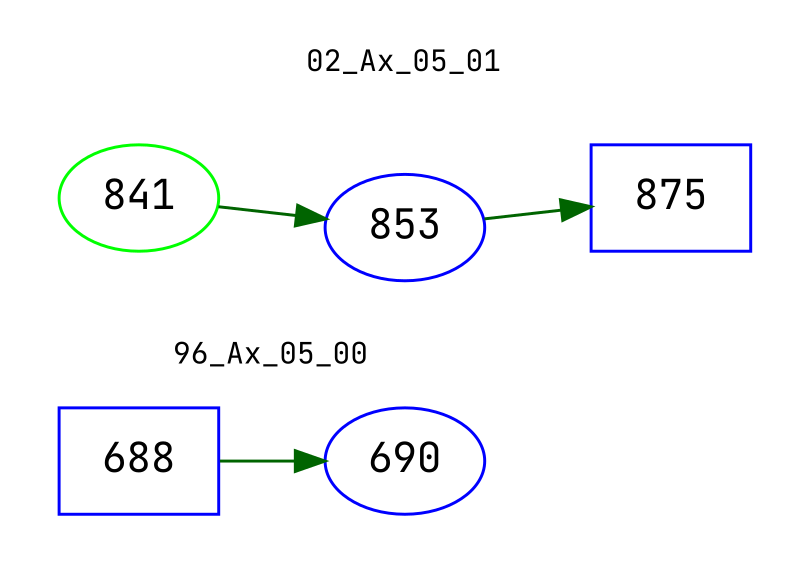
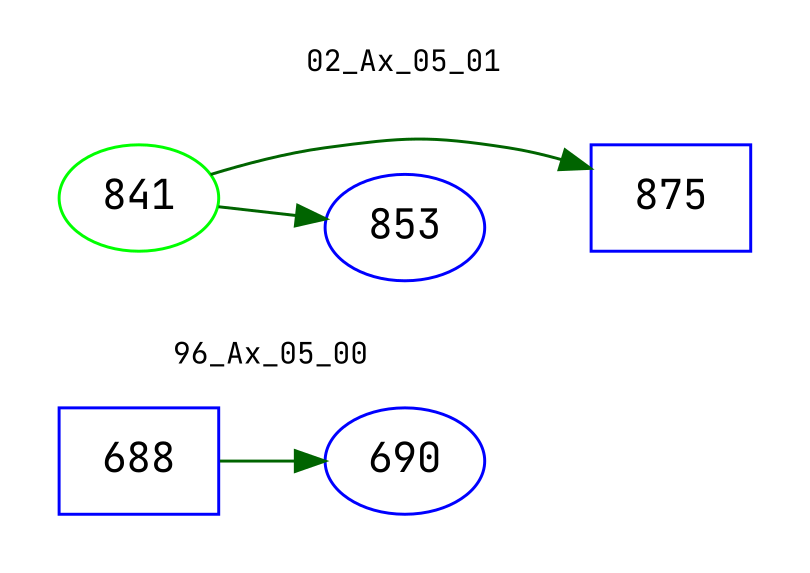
edge "853" -> "875": now "841" -> "875"
